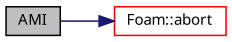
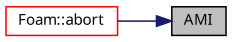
edge "AMI" -> "Foam::abort": reversed
